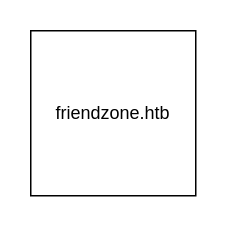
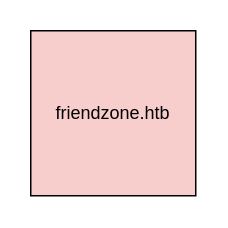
node "friendzone.htb": fillcolor #ffffff -> #f8cecc
